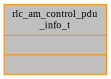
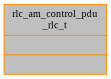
node "rlc_am_control_pdu": text "_info_t" -> "_rlc_t"
